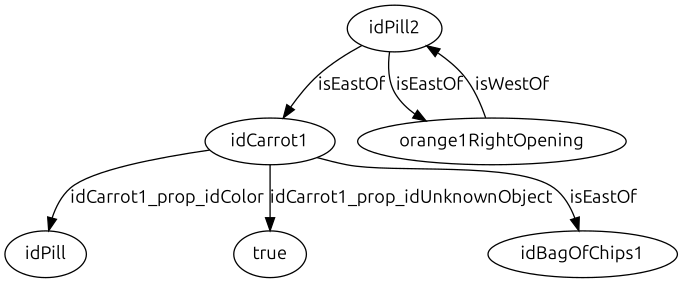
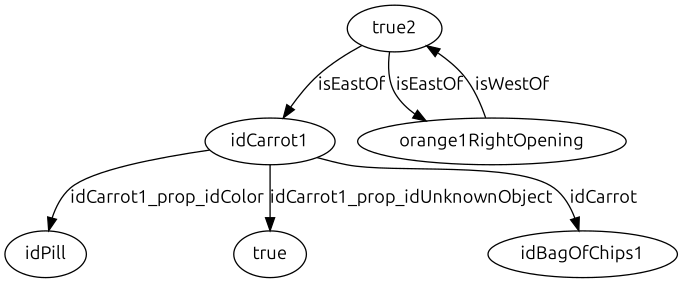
node "idPill2": label "idPill2" -> "true2"
edge "idCarrot1" -> "idBagOfChips1": label "isEastOf" -> "idCarrot"
